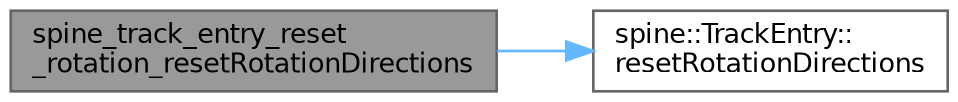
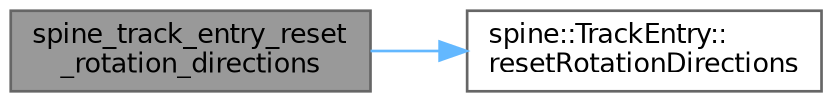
node "spine_track_entry_reset _rotation_resetRotationDirections": label "spine_track_entry_reset _rotation_resetRotationDirections" -> "spine_track_entry_reset _rotation_directions"
